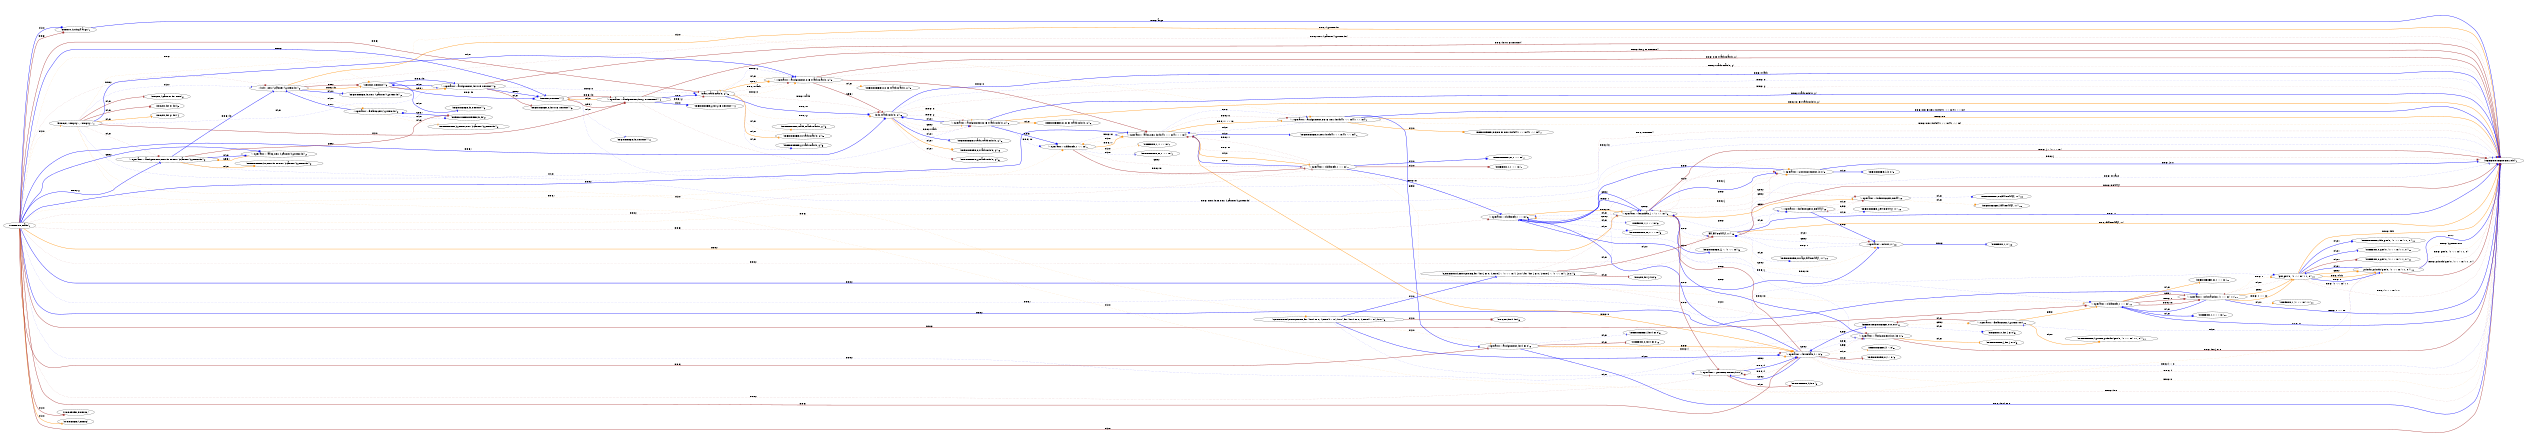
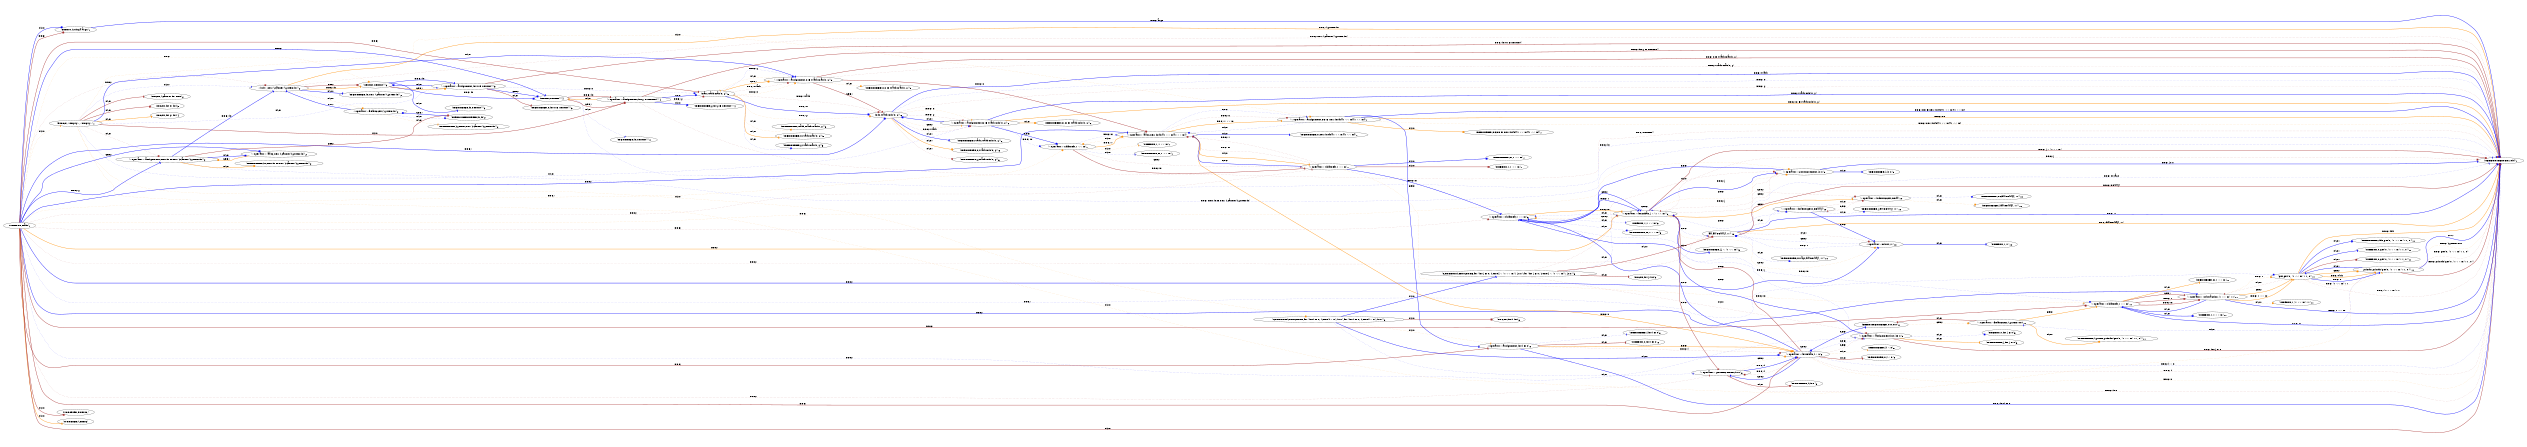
edge "(<operator>.minus,-1)" -> "(LITERAL,1,-1)": label "DDG: " -> "AST: "
edge "(FIELD_IDENTIFIER,out,out)" -> "(LITERAL,0,int j = 0)": now "(<operator>.assignment,int j = 0)" -> "(LITERAL,0,int j = 0)"
